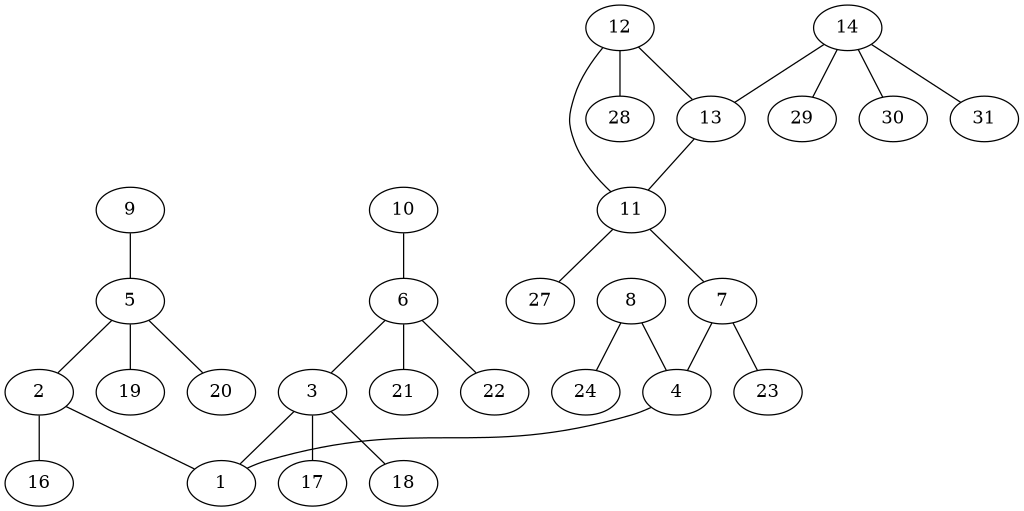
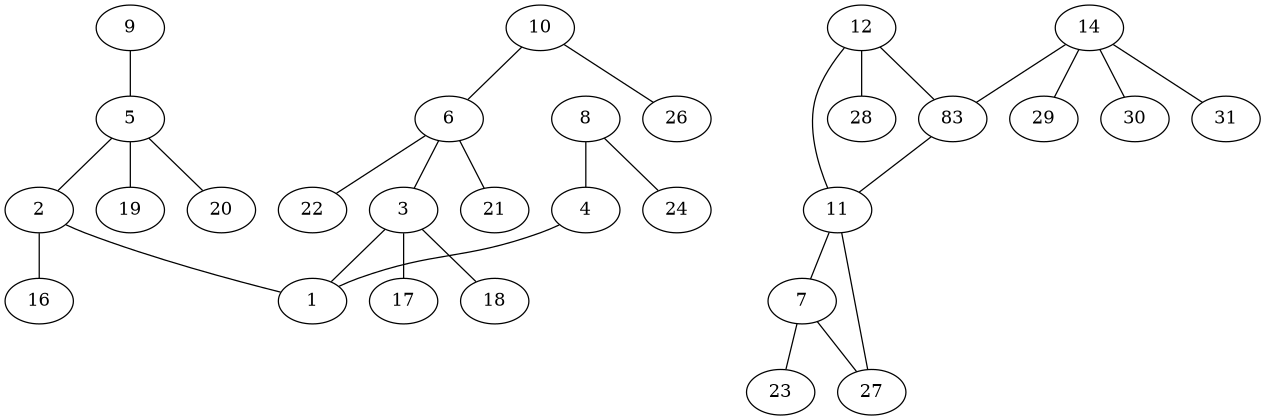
node "26": added
node "13": label "13" -> "83"
edge "7" -- "4": now "7" -- "27"
